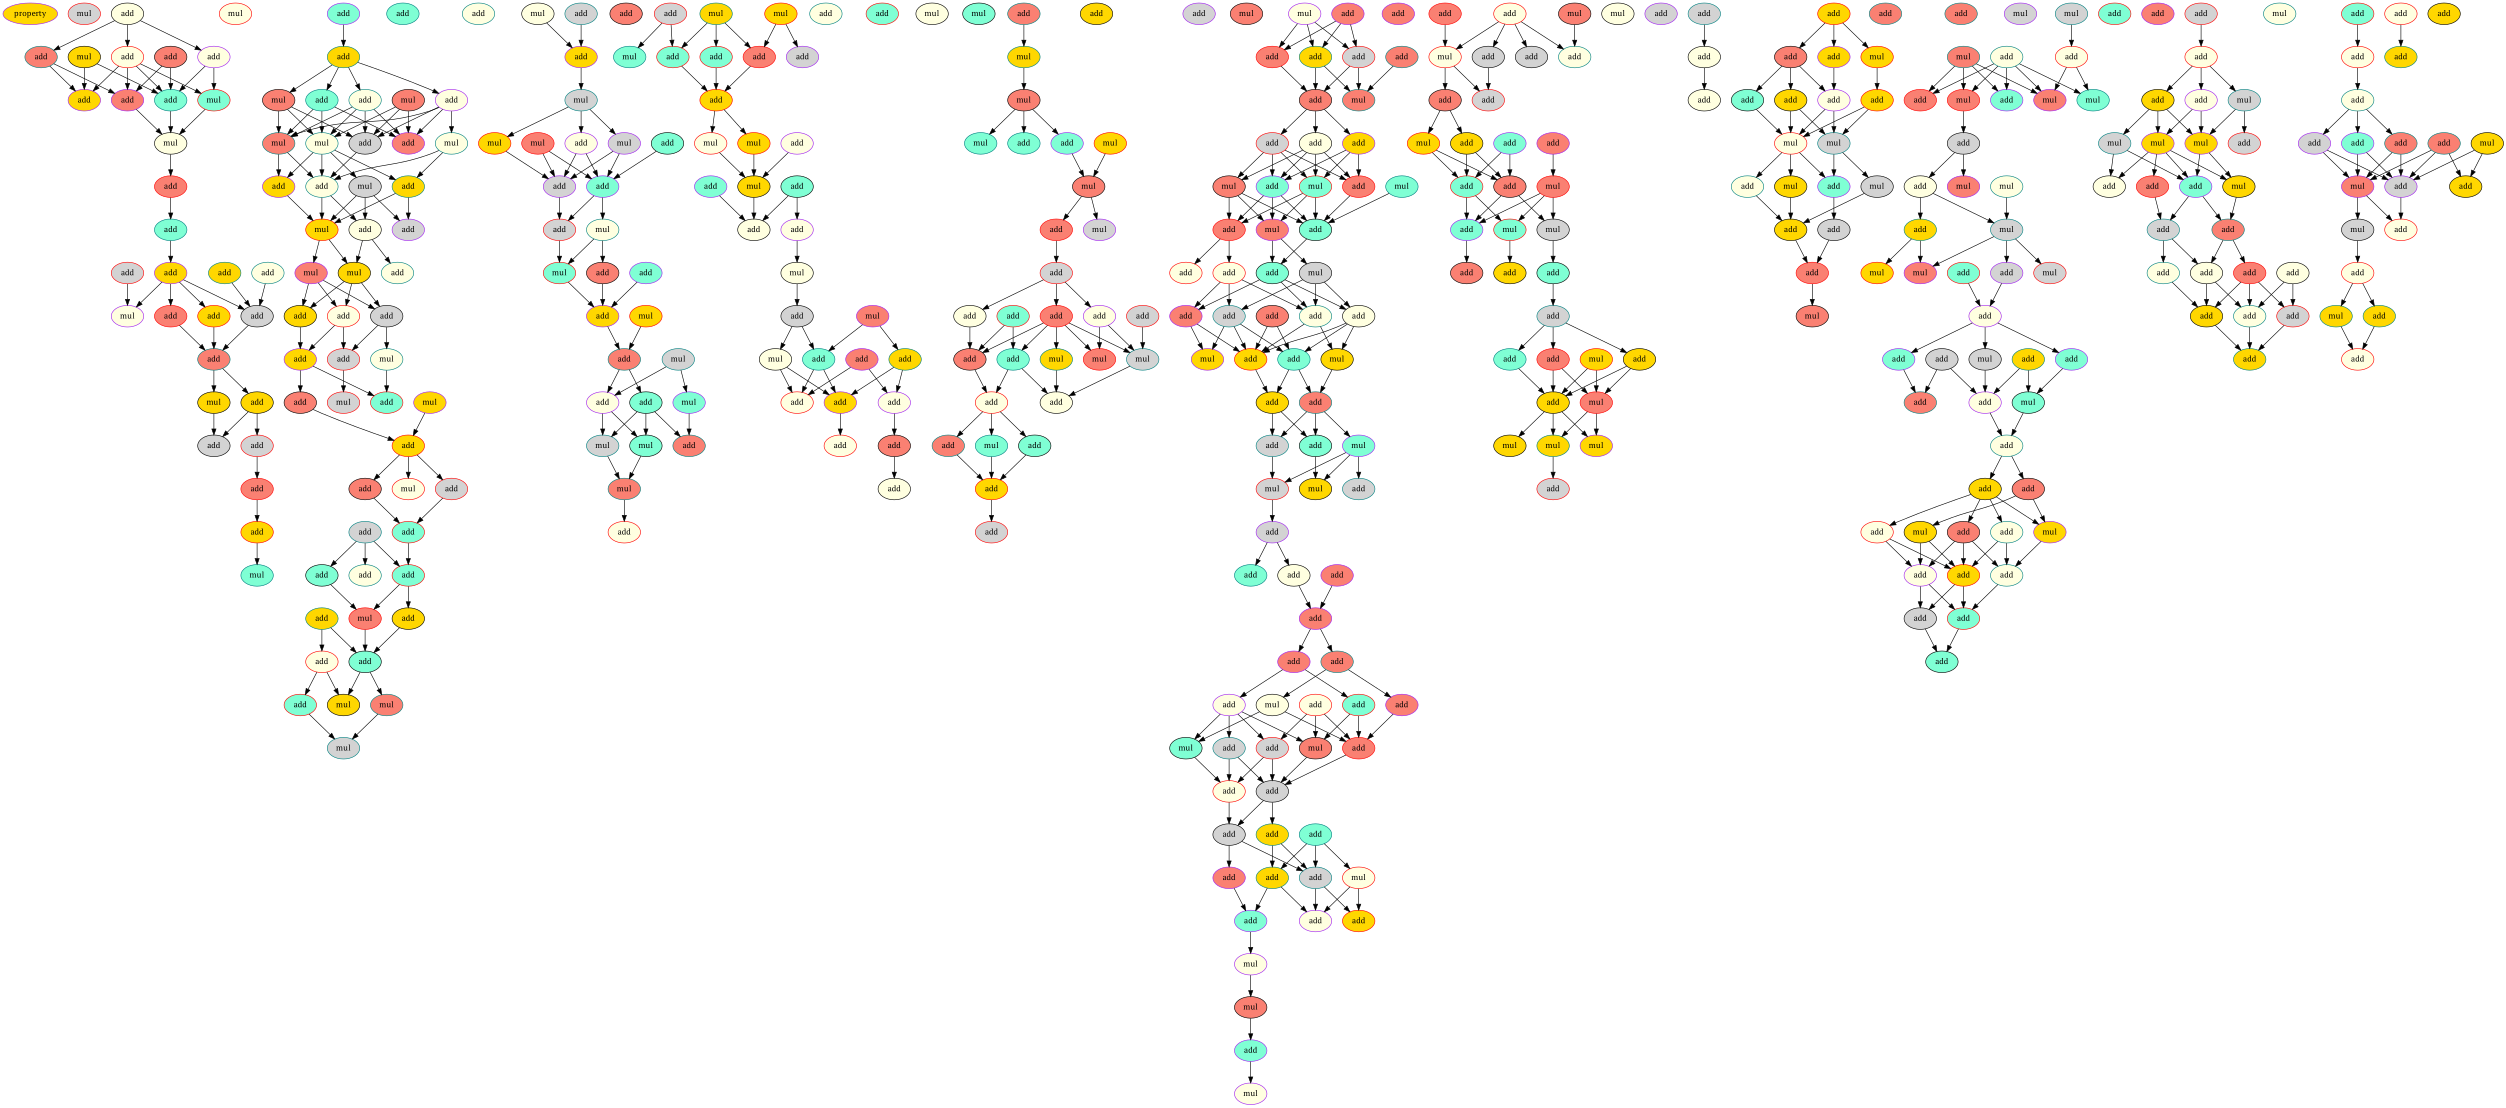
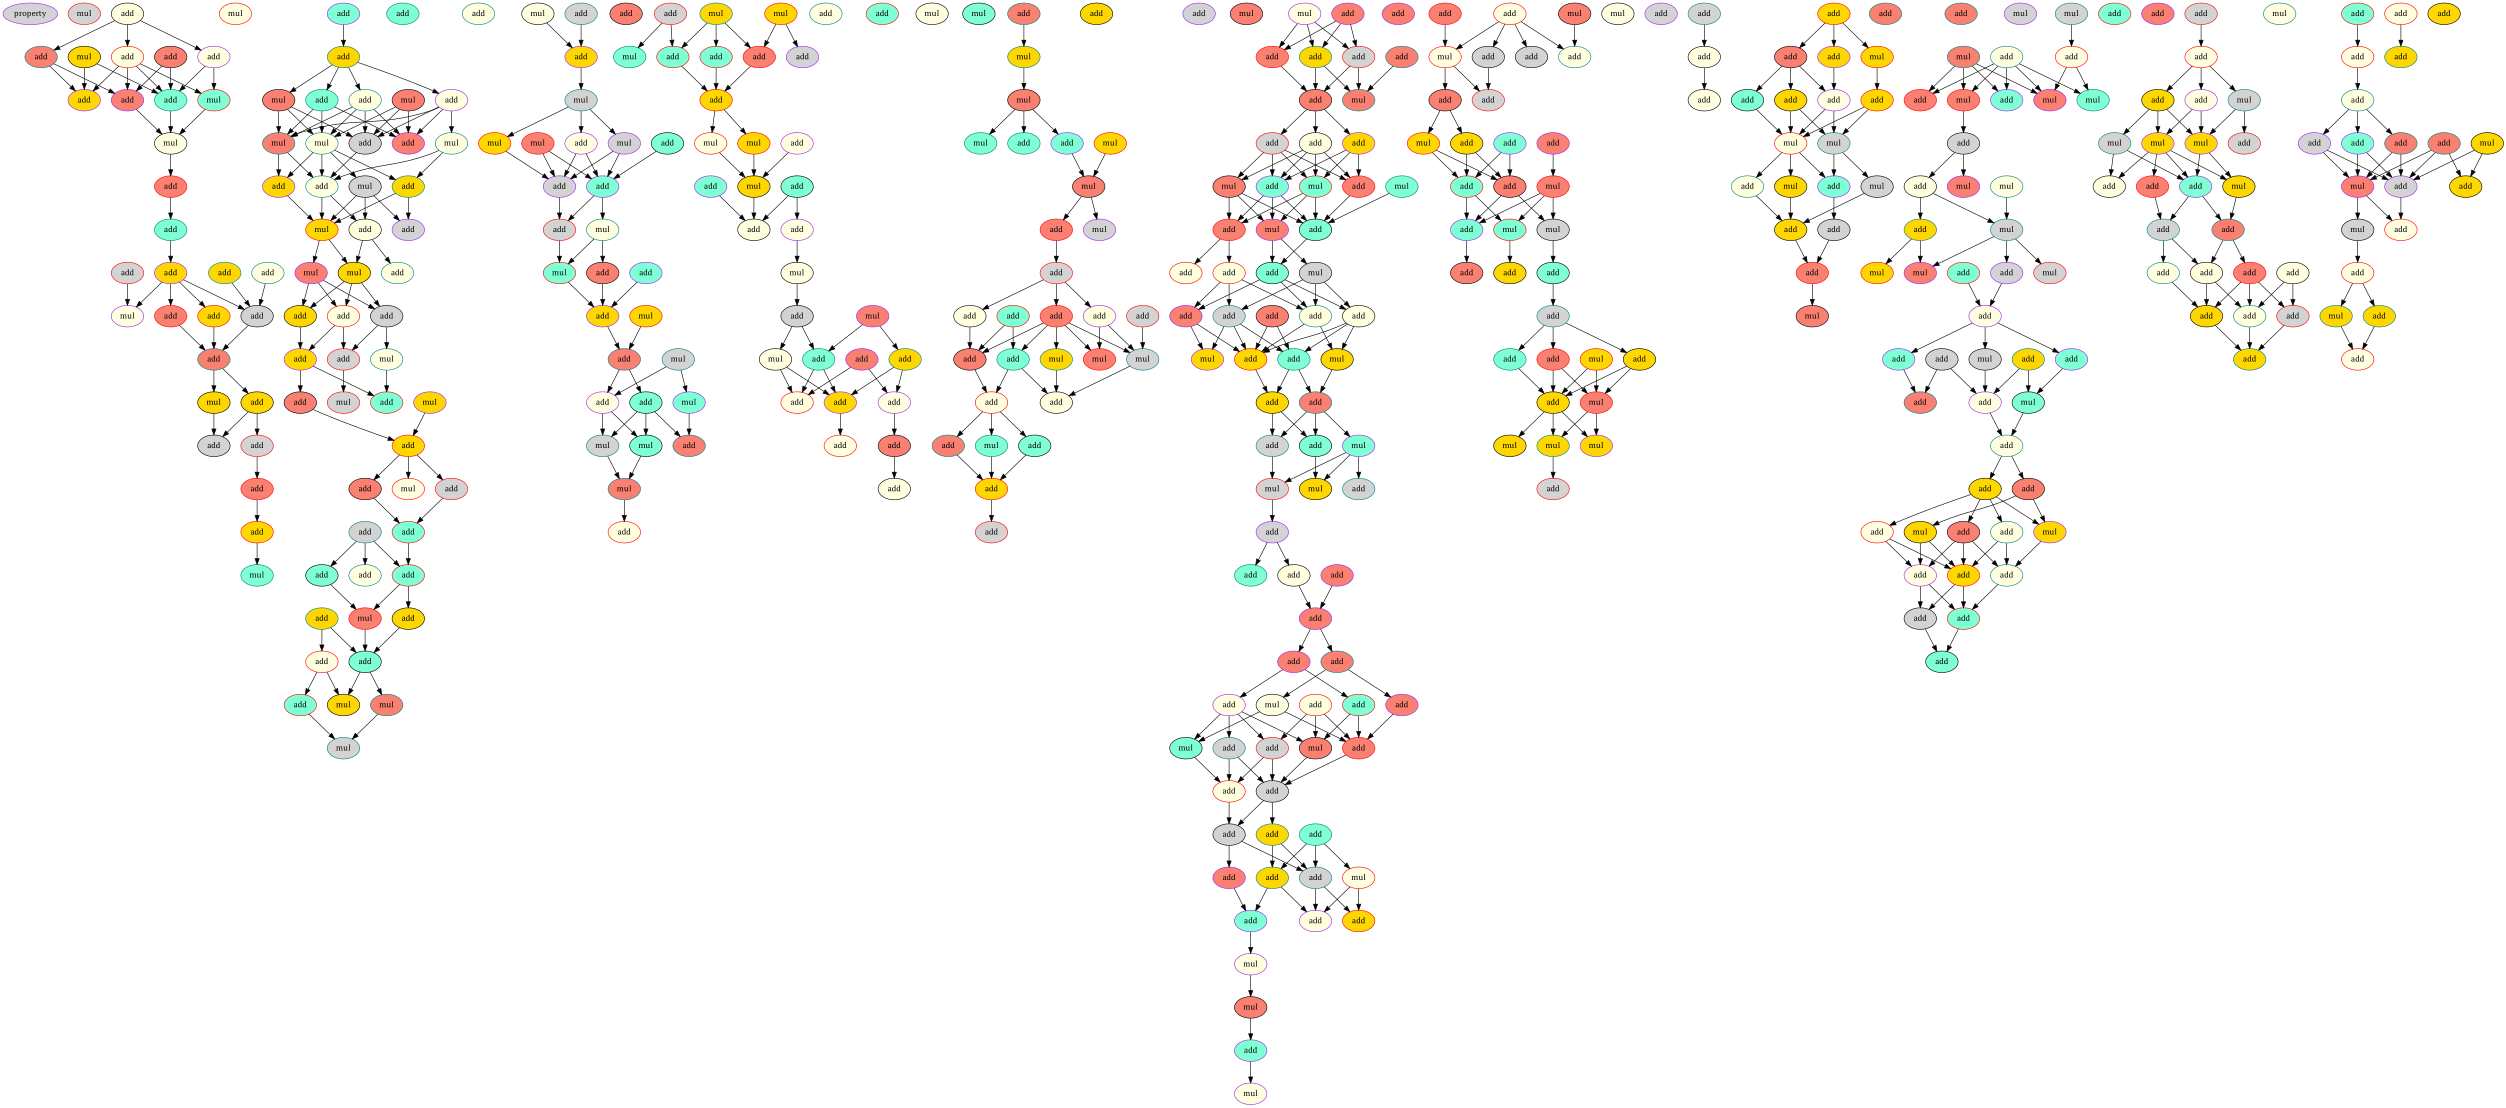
node "property": fillcolor gold -> lightgrey
